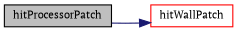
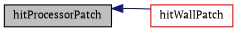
edge "hitProcessorPatch" -> "hitWallPatch": reversed
